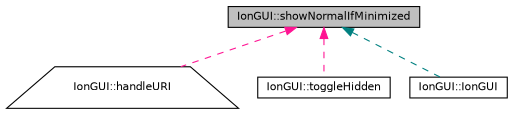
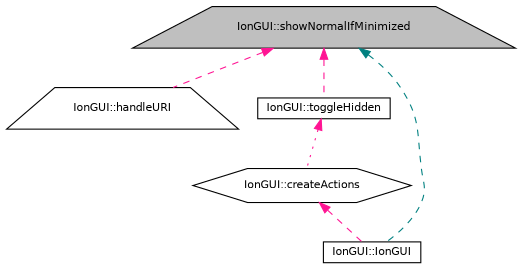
node "IonGUI::showNormalIfMinimized": shape box -> trapezium
node "IonGUI::createActions": added
